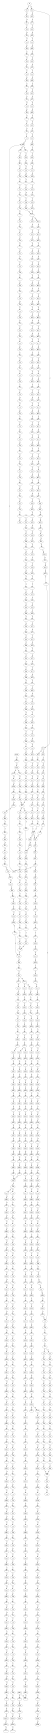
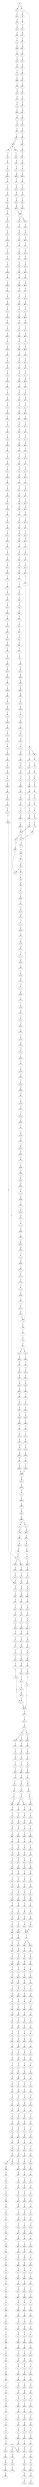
node "S499": added
node "S788": added
